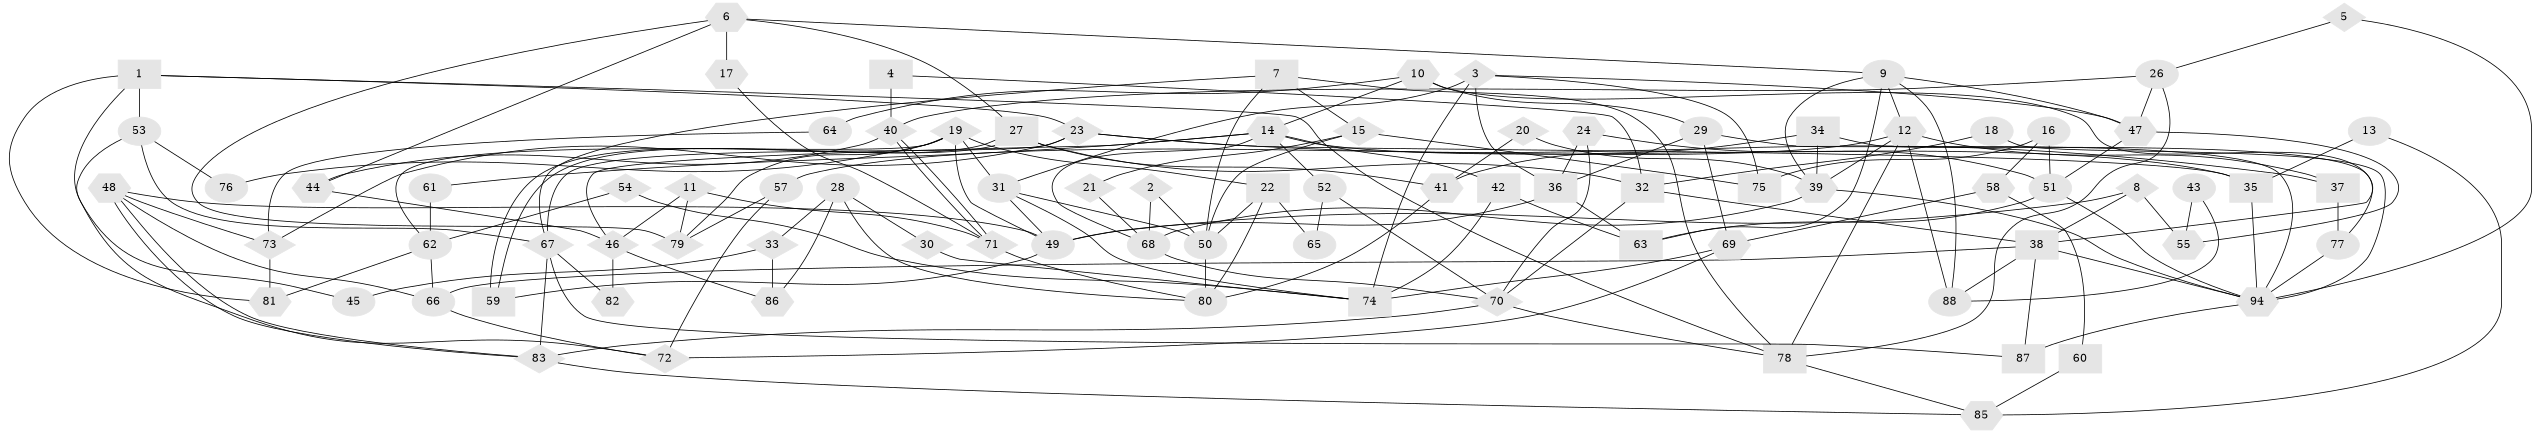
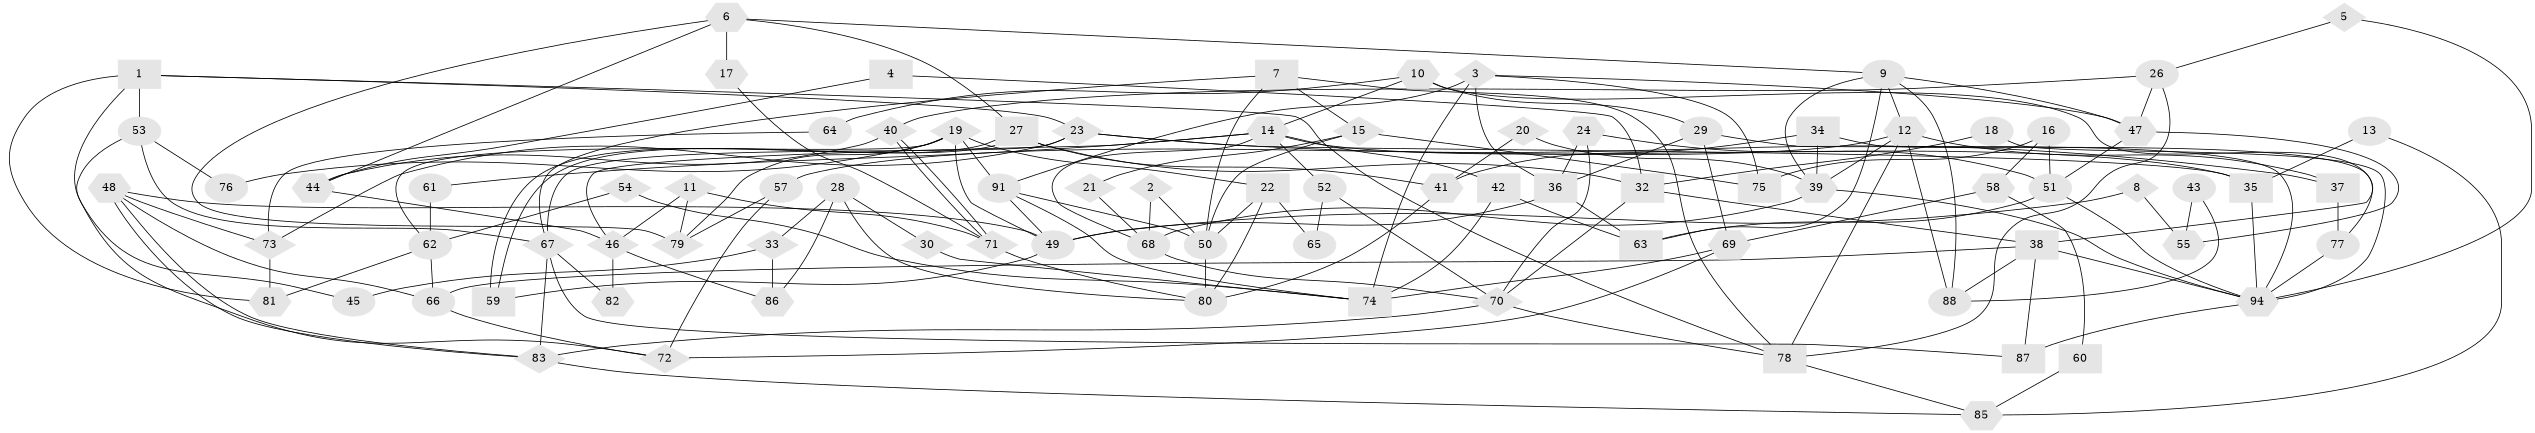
edge "4" -- "40": now "4" -- "44"
node "31": label "31" -> "91"
edge "8" -- "38": removed
